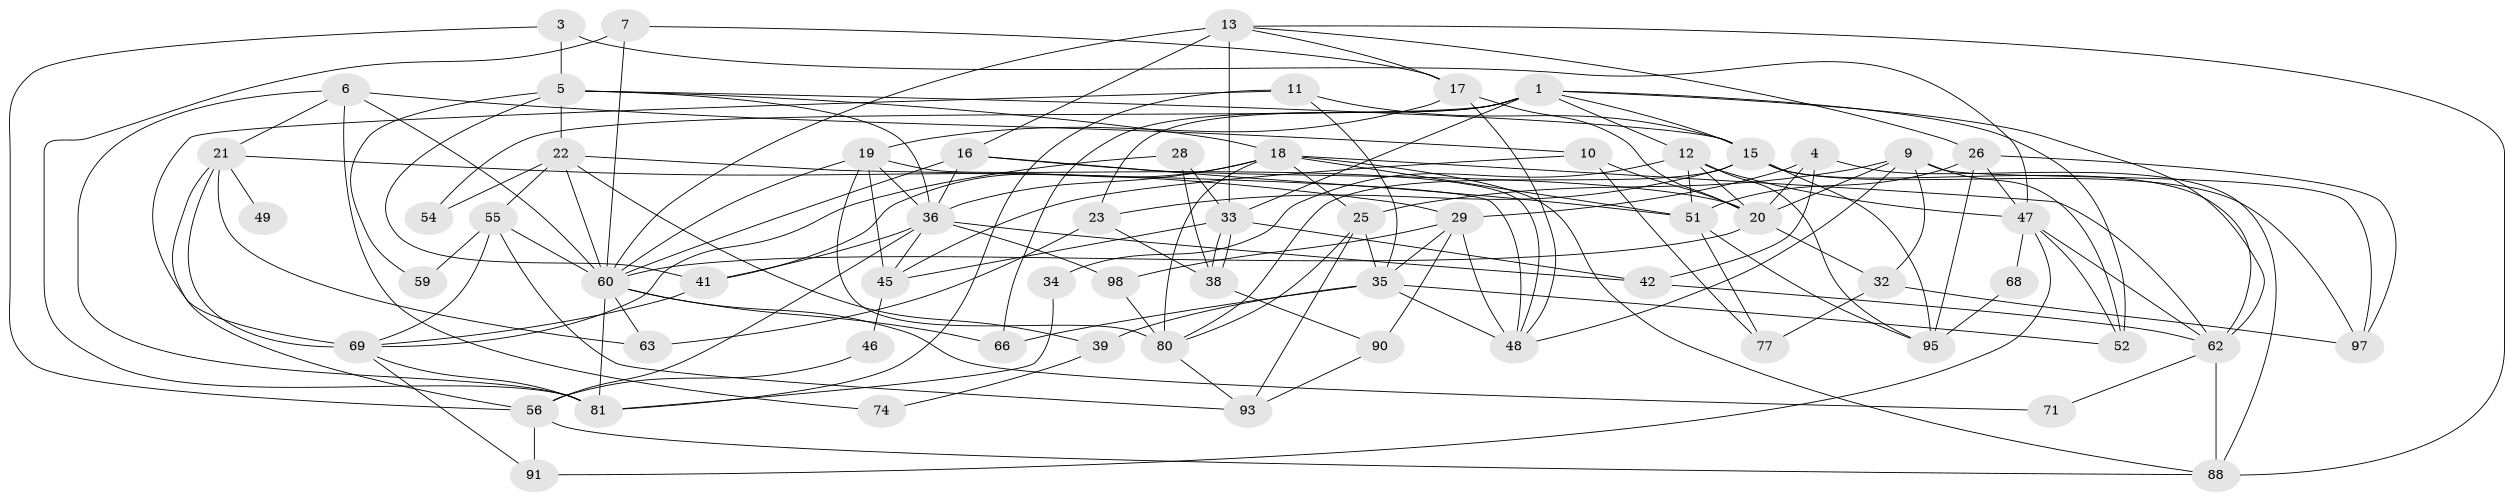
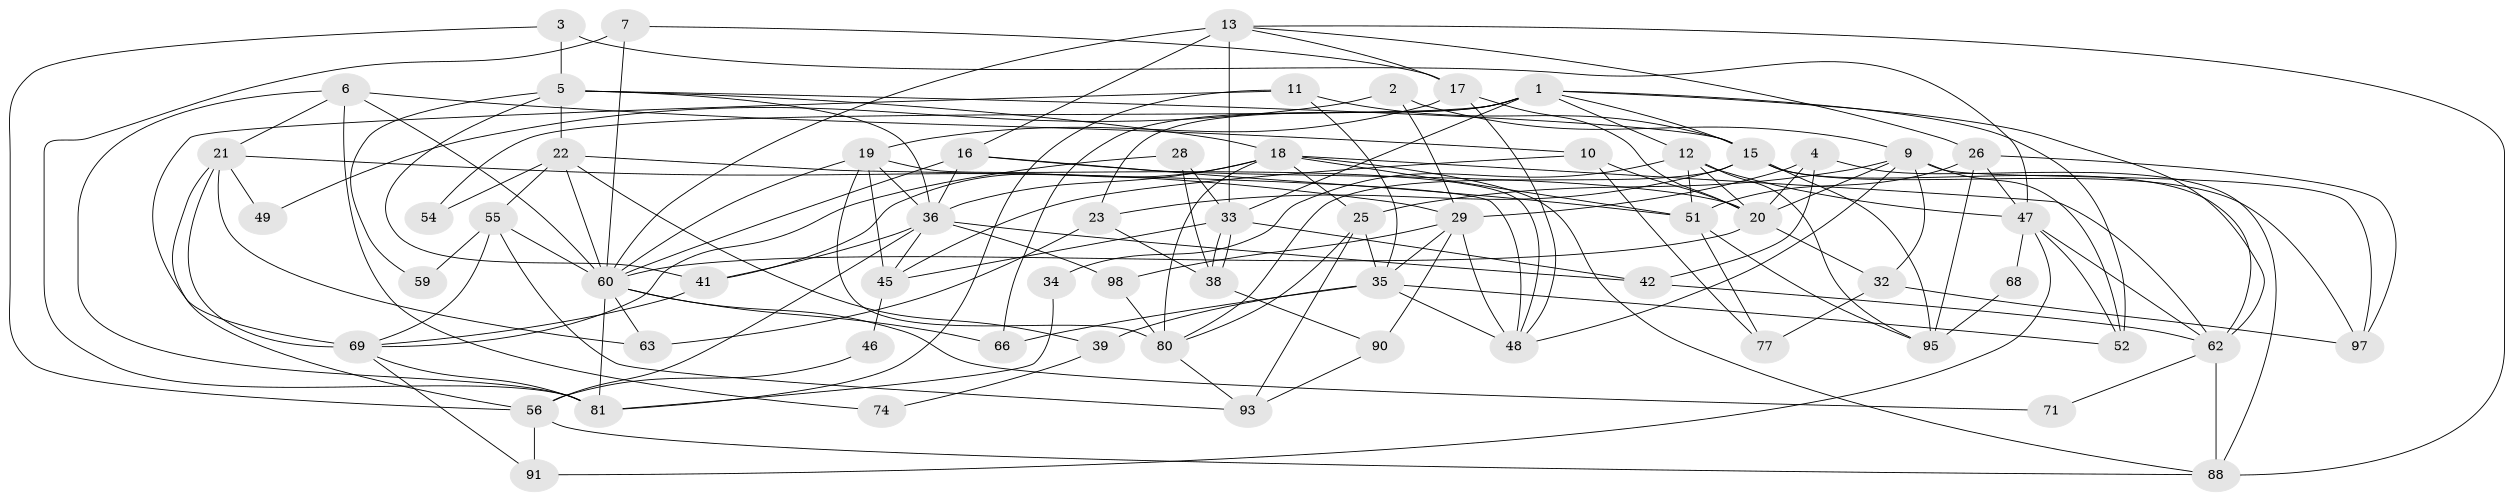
node "2": added
